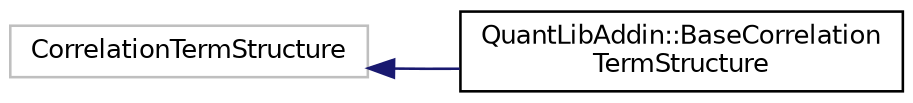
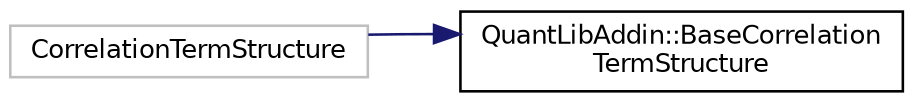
edge "QuantLibAddin::BaseCorrelation TermStructure" -> "CorrelationTermStructure": reversed
